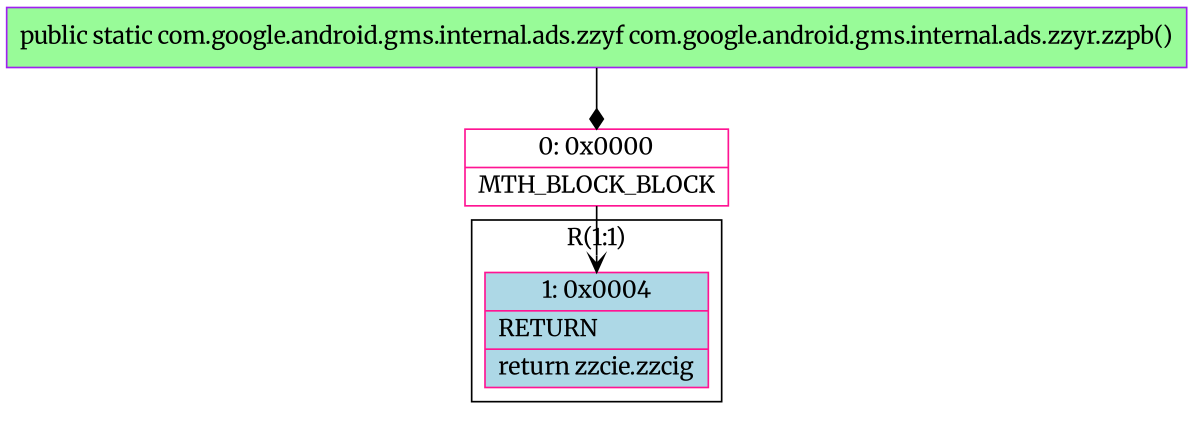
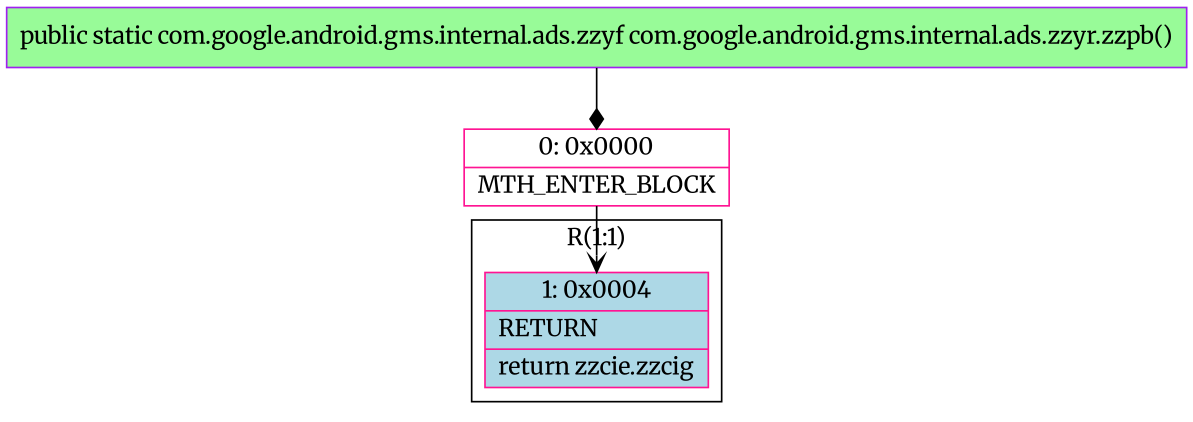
node "0: 0x0000": text "MTH_BLOCK_BLOCK" -> "MTH_ENTER_BLOCK"
